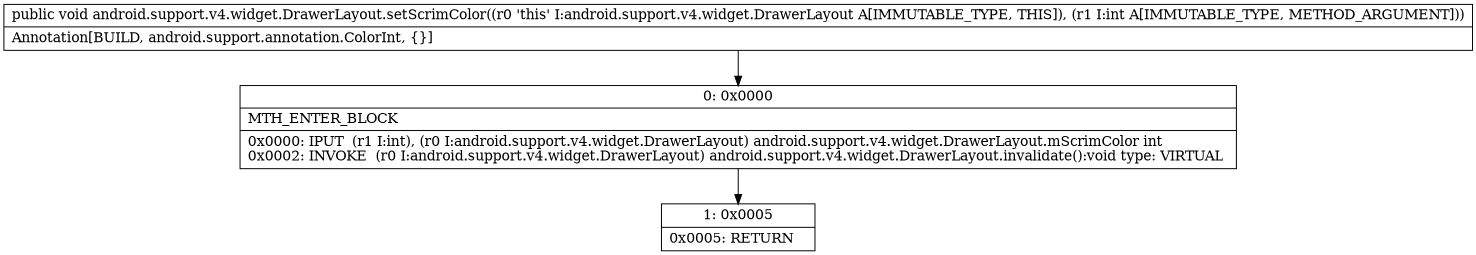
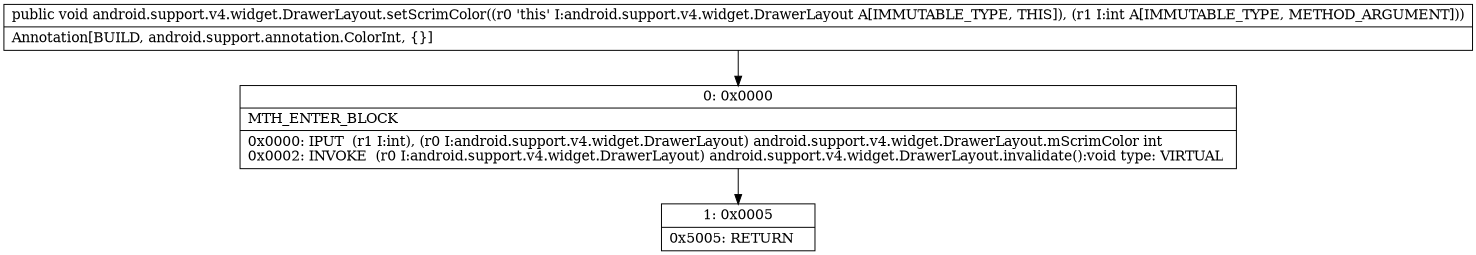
node "1: 0x0005": text "0x0005: RETURN" -> "0x5005: RETURN"
